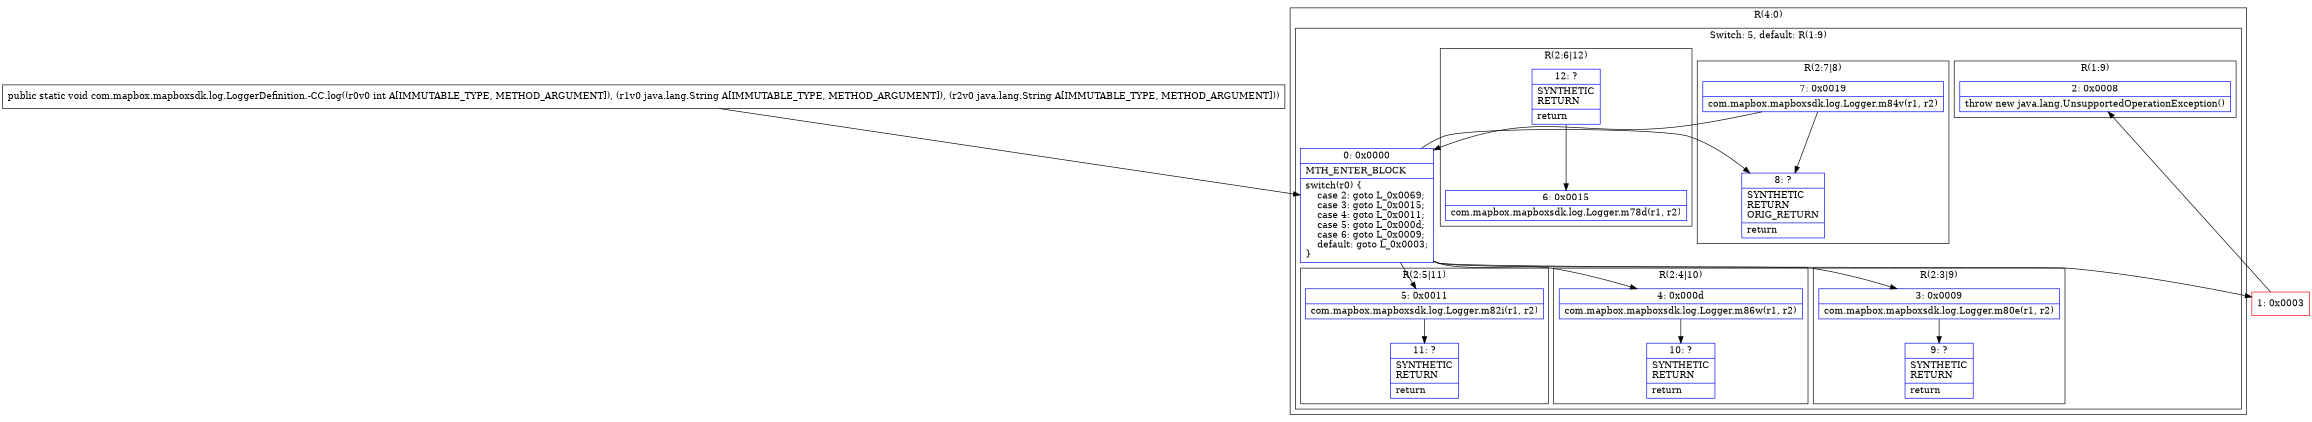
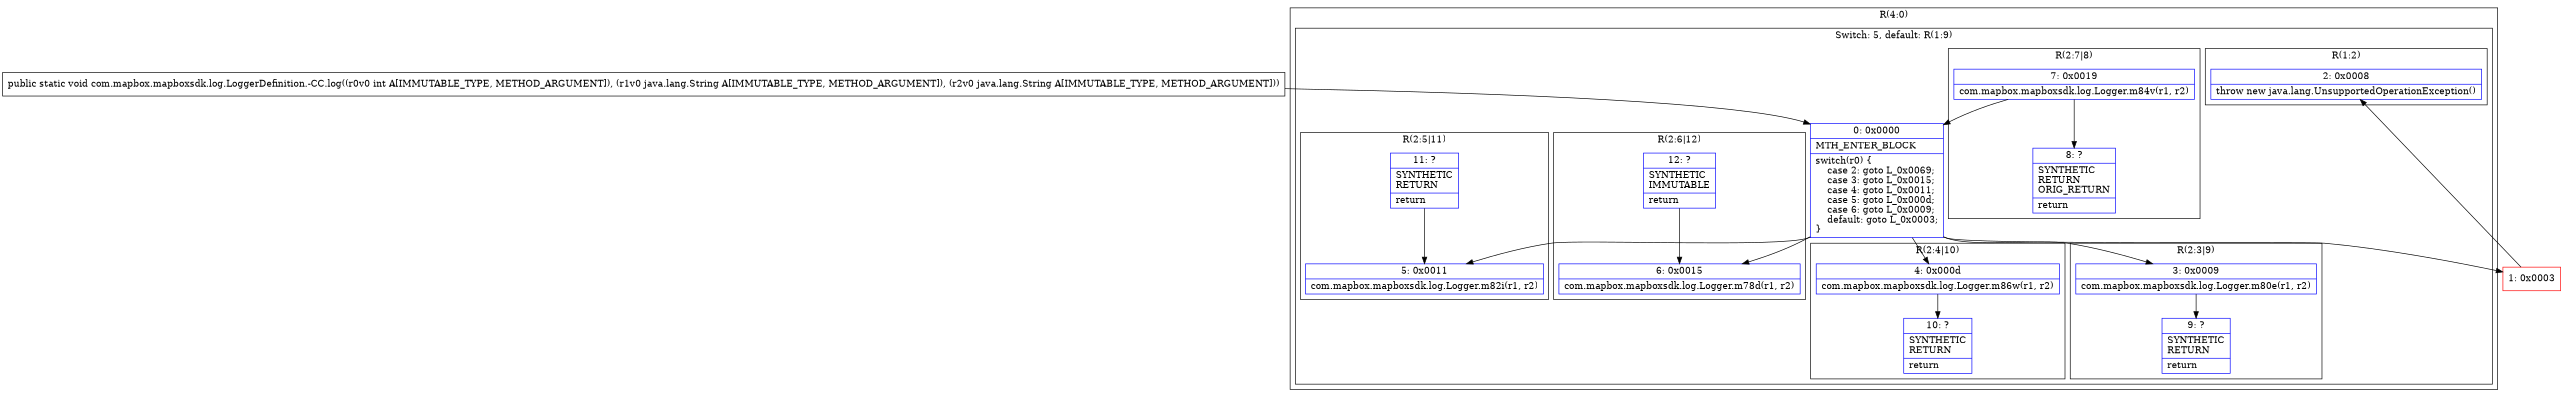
cluster "R(1:9)": label "R(1:9)" -> "R(1:2)"
node "12: ?": text "RETURN" -> "IMMUTABLE"
edge "0: 0x0000" -> "8: ?": now "0: 0x0000" -> "6: 0x0015"
edge "5: 0x0011" -> "11: ?": reversed
